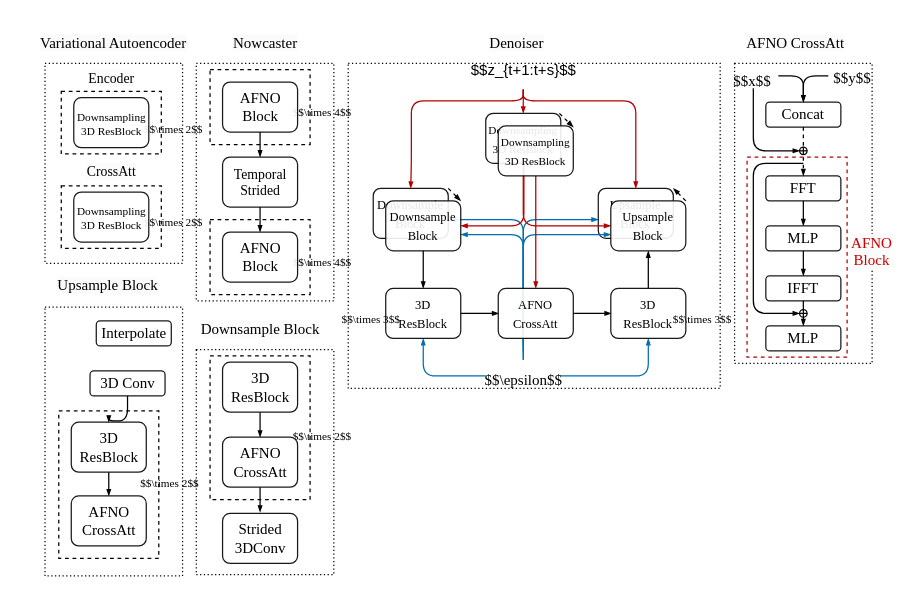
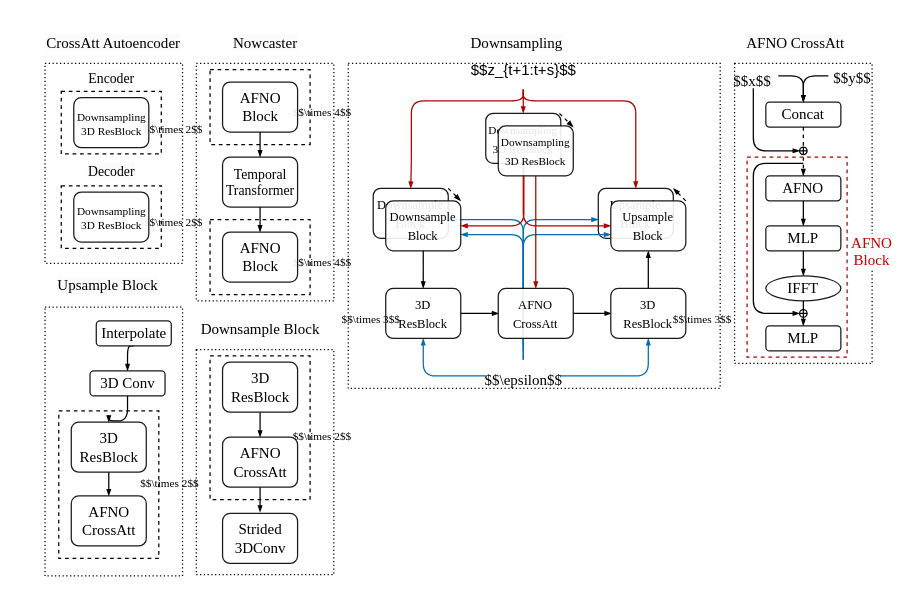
node "Denoiser": label "Denoiser" -> "Downsampling"
node "Variational Autoencoder": label "Variational Autoencoder" -> "CrossAtt Autoencoder"
node "CrossAtt": label "CrossAtt" -> "Decoder"
node "Temporal Strided": label "Temporal Strided" -> "Temporal Transformer"
node "FFT": label "FFT" -> "AFNO"
node "IFFT": shape rounded rectangle -> ellipse
edge "Interpolate" -> "3D Conv": added
